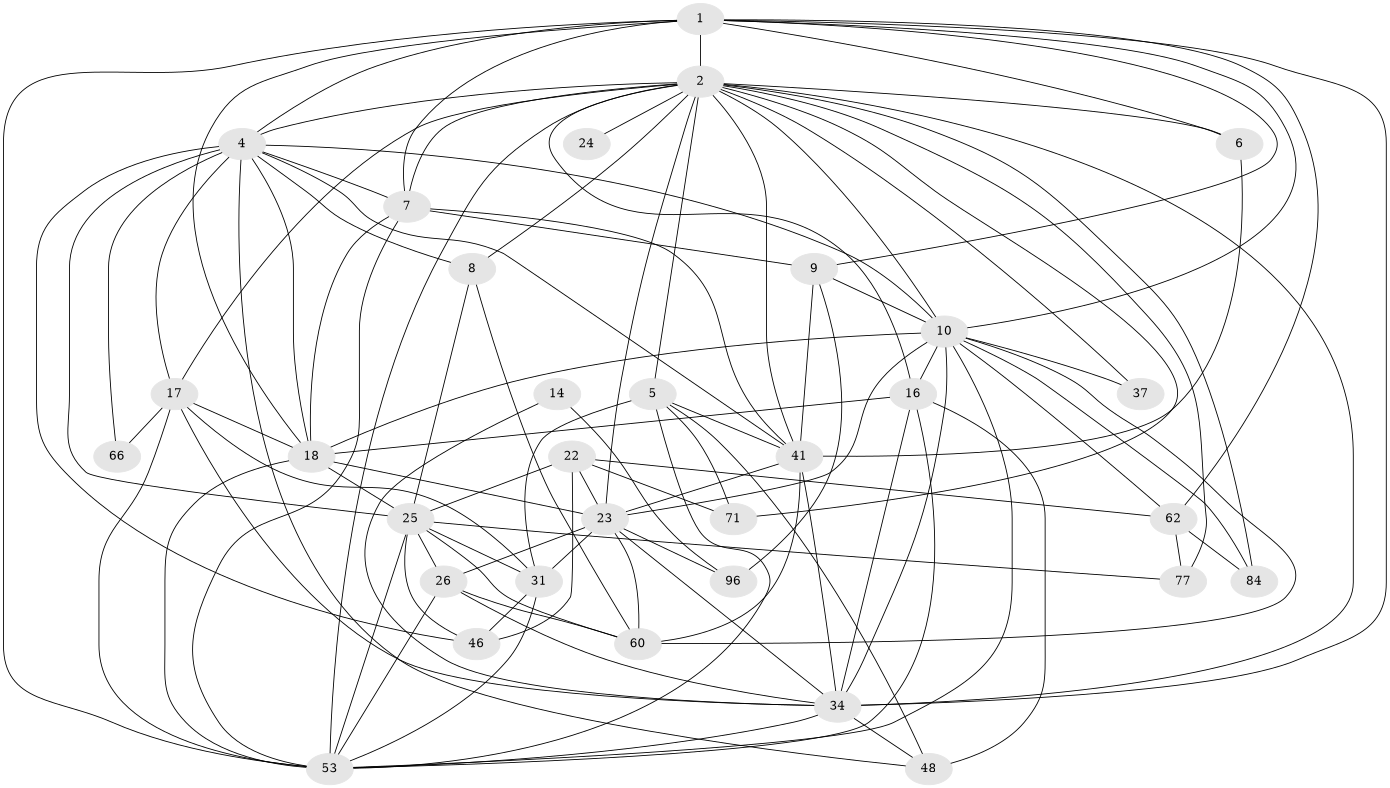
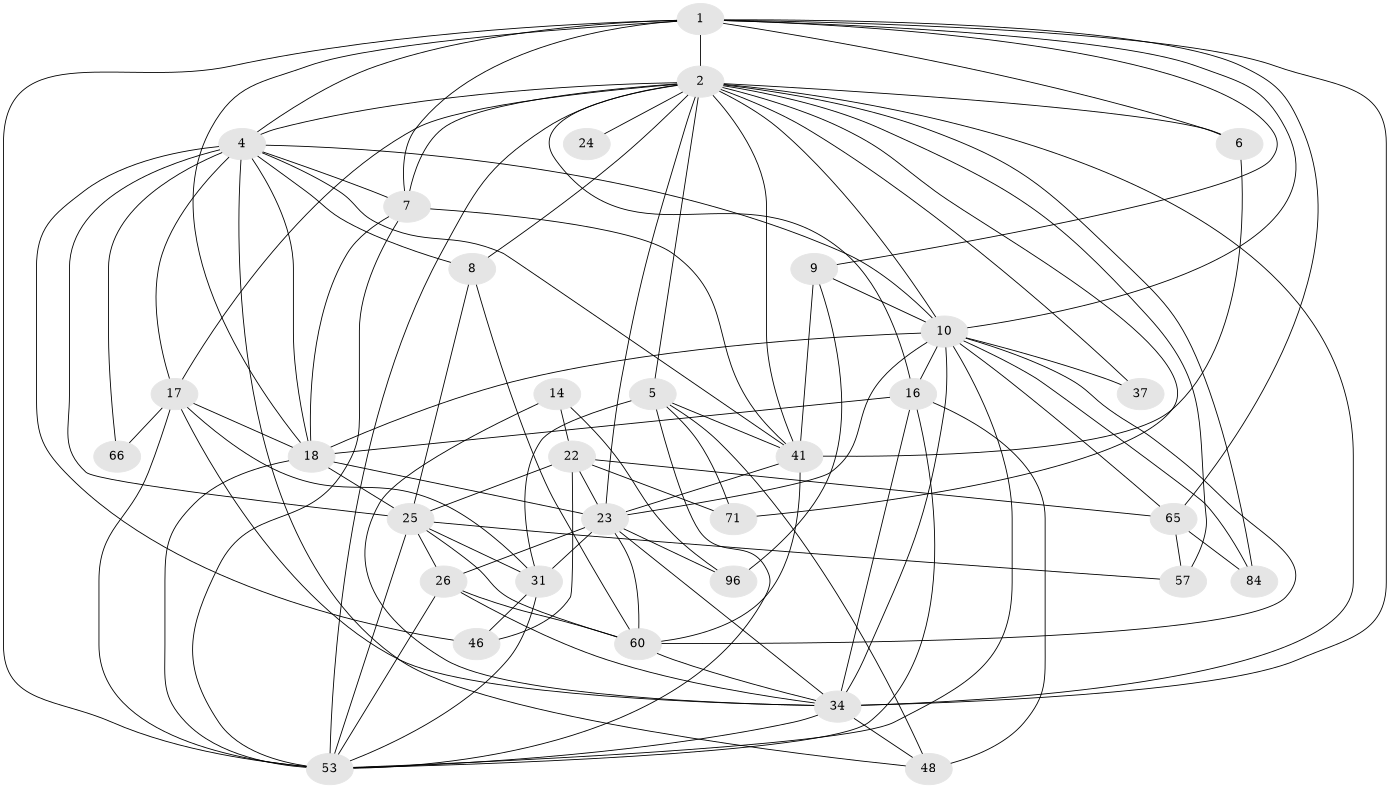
edge "7" -- "9": removed
edge "14" -- "22": added
node "62": label "62" -> "65"
edge "41" -- "34": now "60" -- "34"
node "77": label "77" -> "57"
edge "25" -- "46": removed
